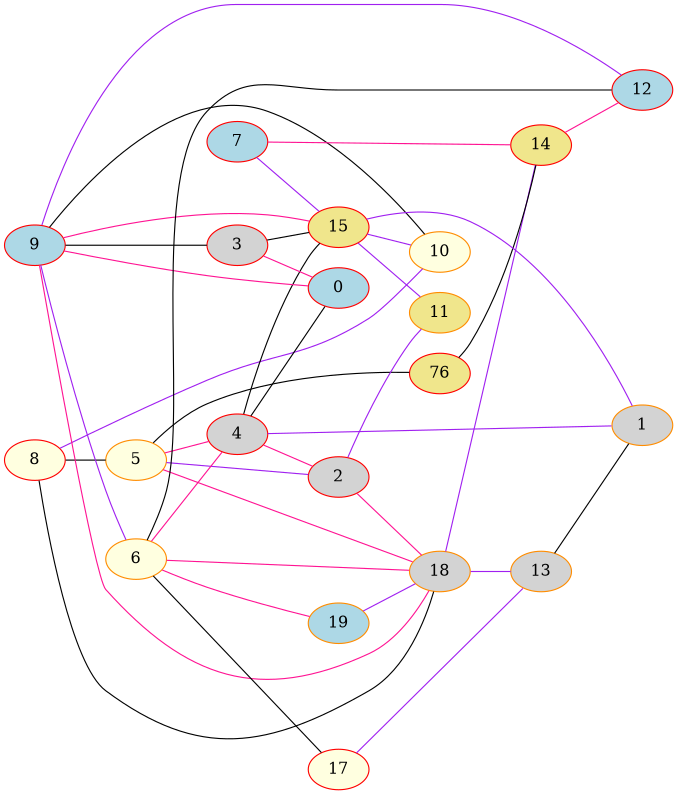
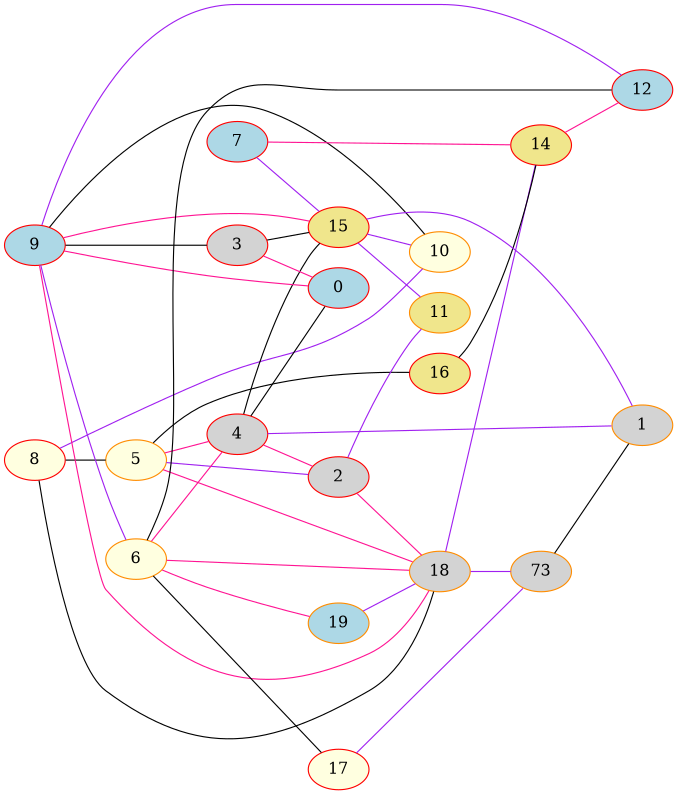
node "76": label "76" -> "16"
node "13": label "13" -> "73"
